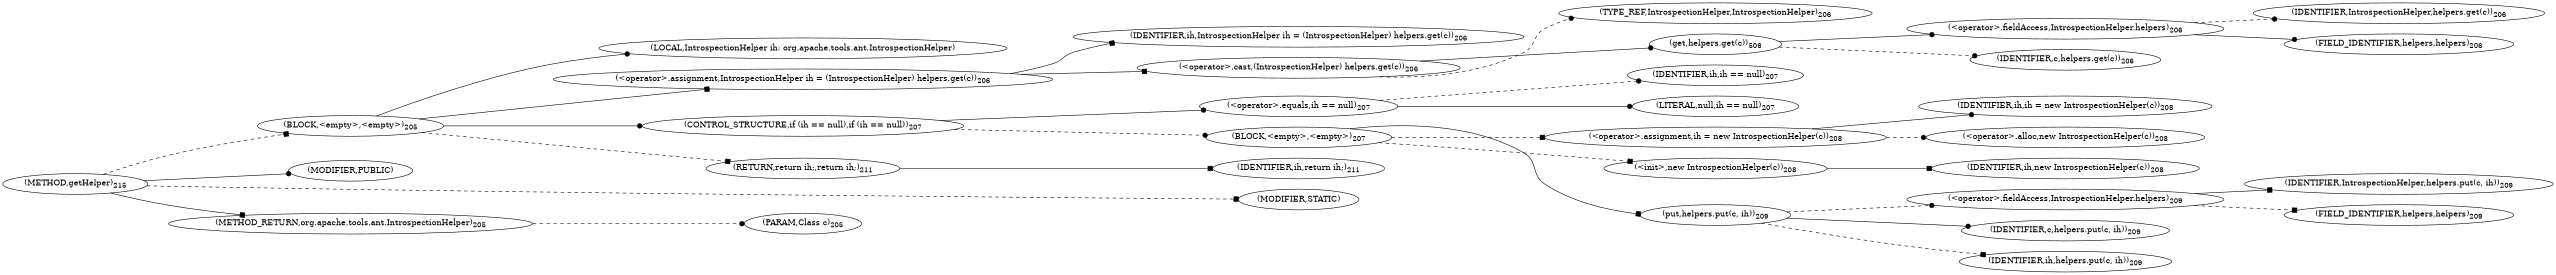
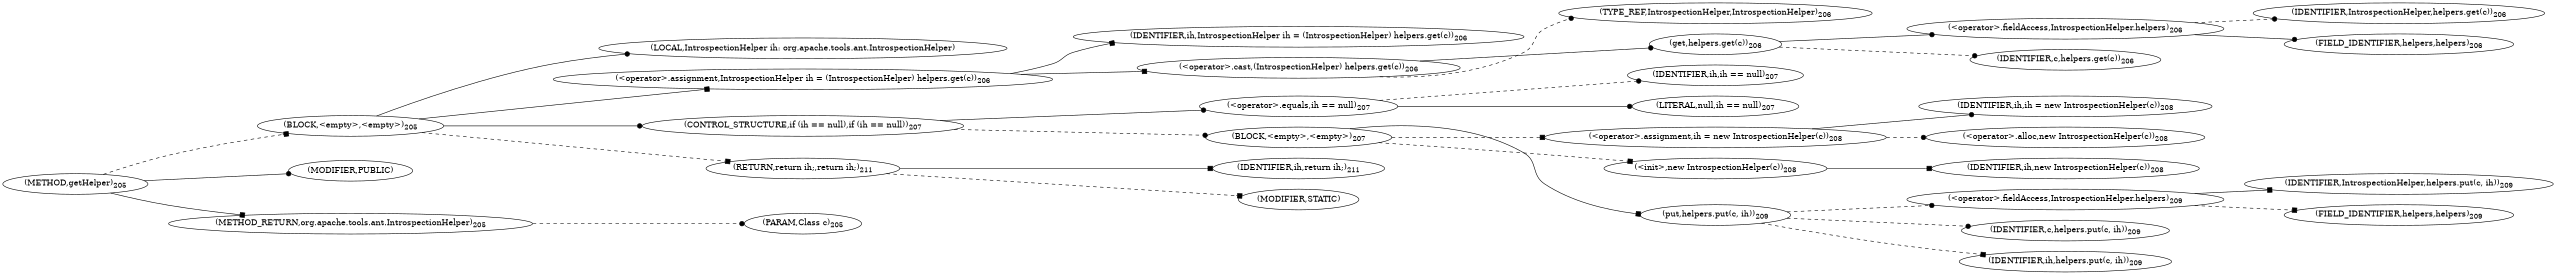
node "(get,helpers.get(c))": text "506" -> "206"
node "(METHOD,getHelper)": text "215" -> "205"
edge "(METHOD,getHelper)" -> "(MODIFIER,STATIC)": now "(RETURN,return ih;,return ih;)" -> "(MODIFIER,STATIC)"
edge "(put,helpers.put(c, ih))" -> "(IDENTIFIER,c,helpers.put(c, ih))": style solid -> dashed
